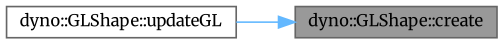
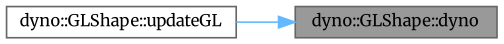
node "dyno::GLShape::create": label "dyno::GLShape::create" -> "dyno::GLShape::dyno"
